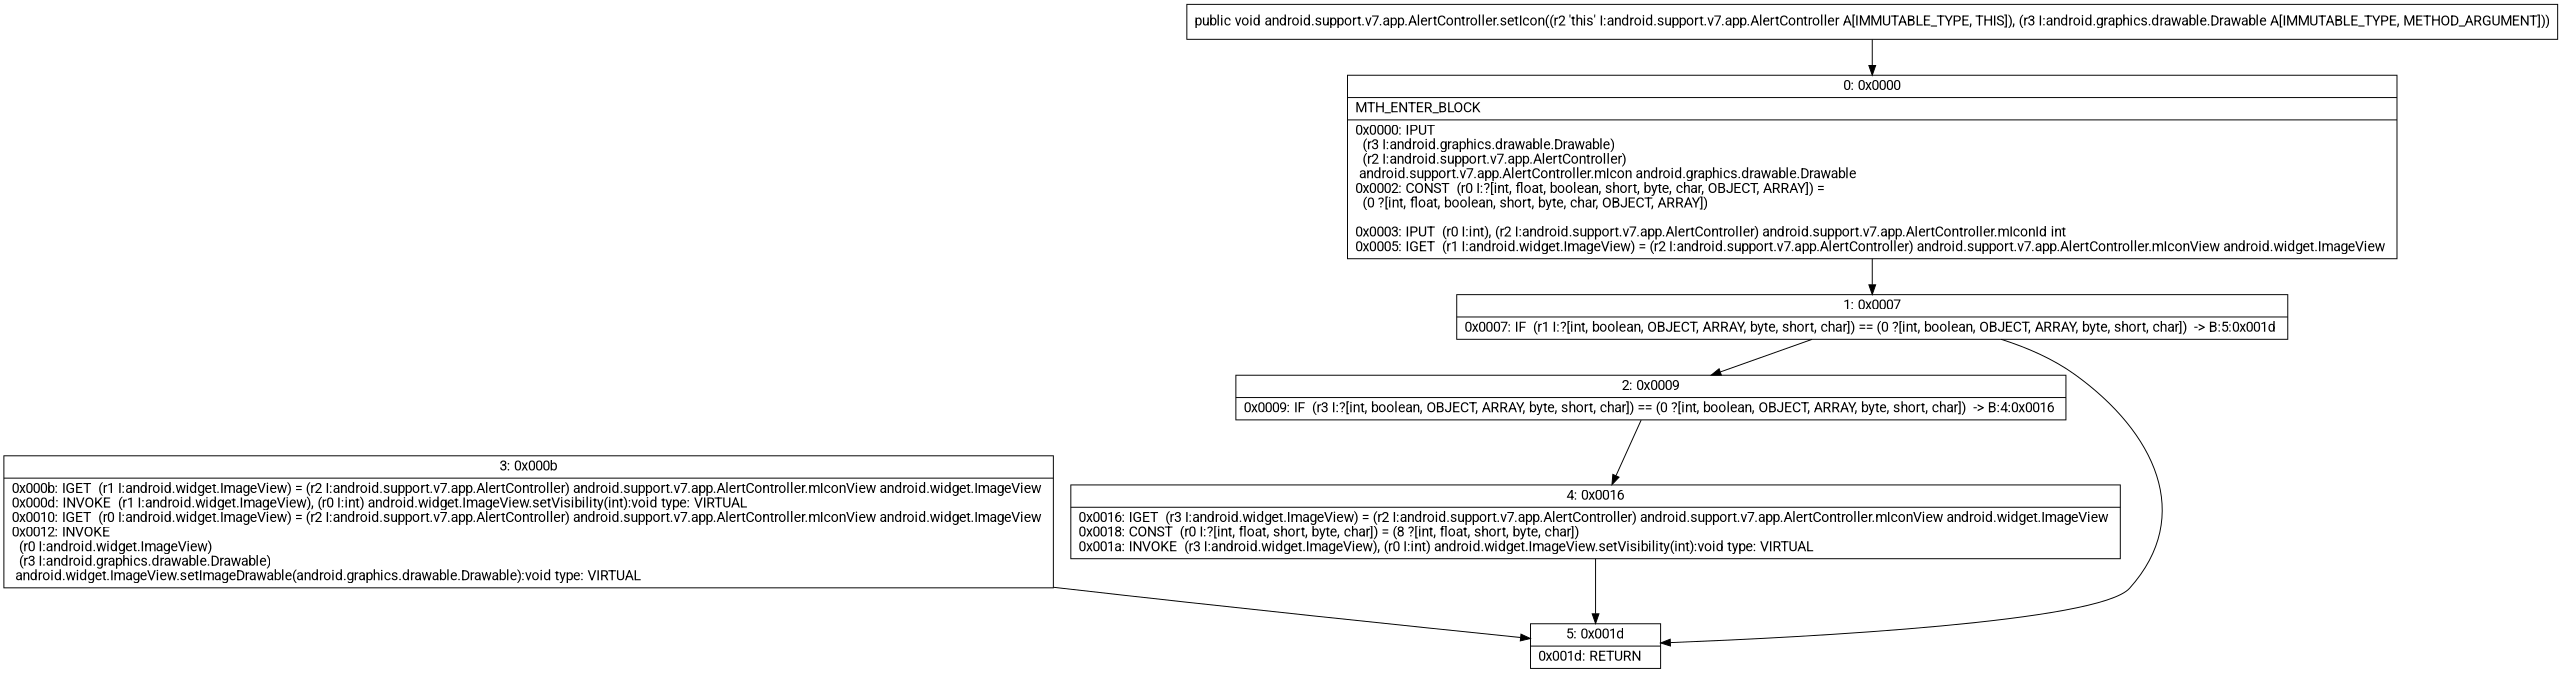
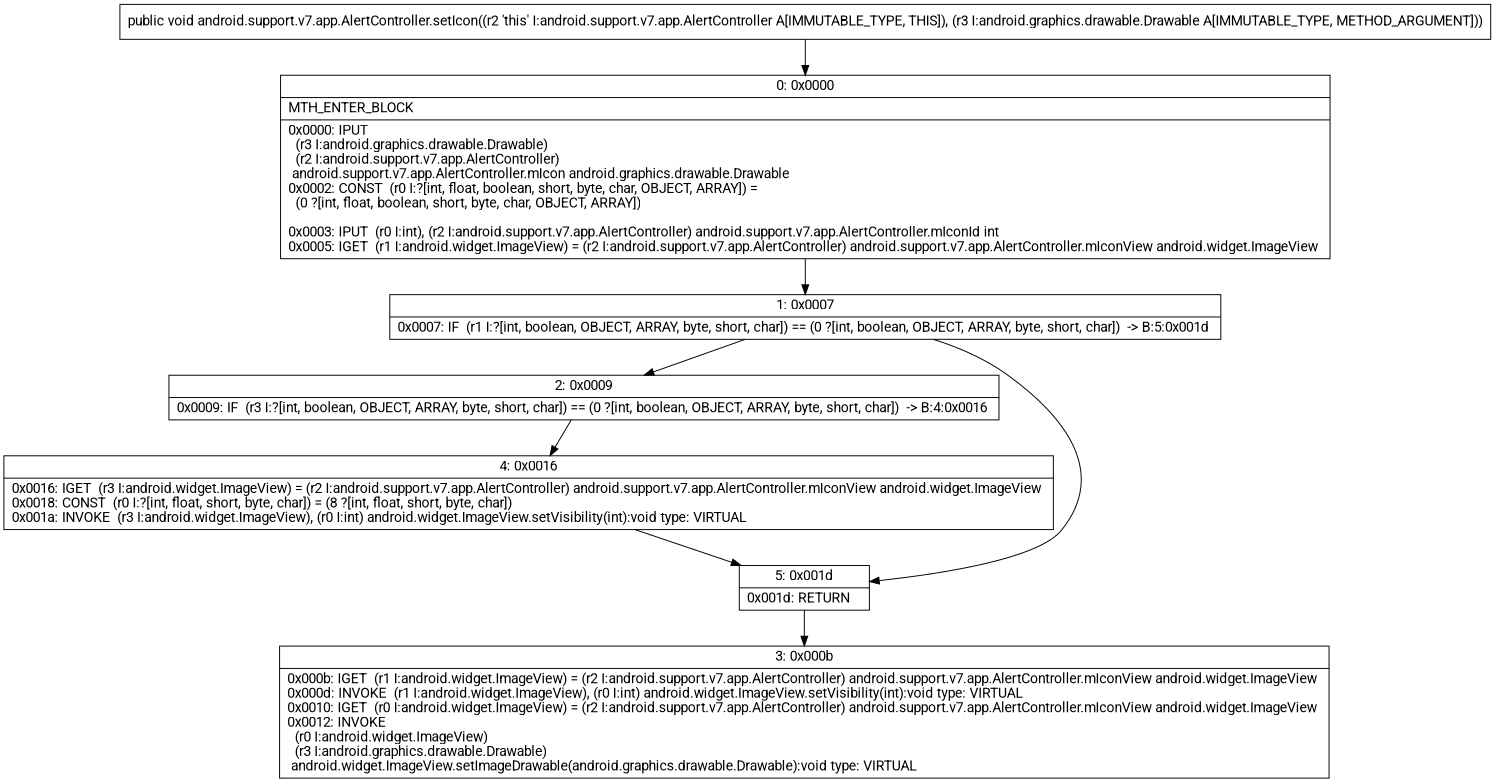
edge "3: 0x000b" -> "5: 0x001d": reversed
